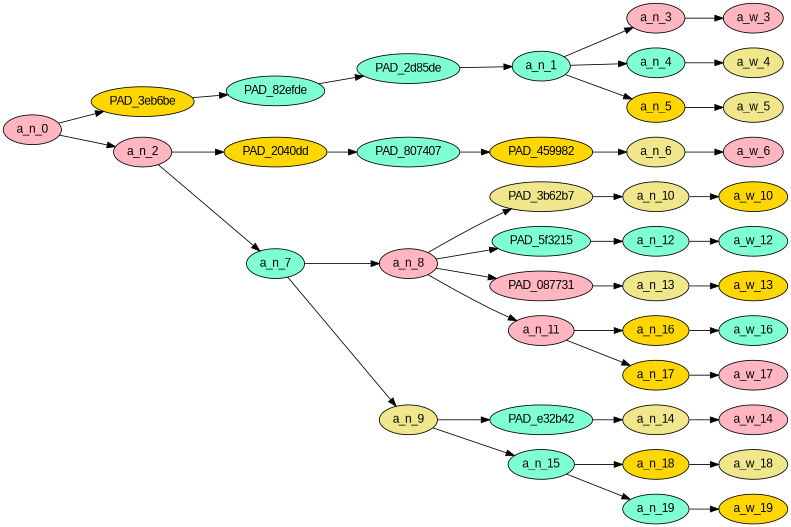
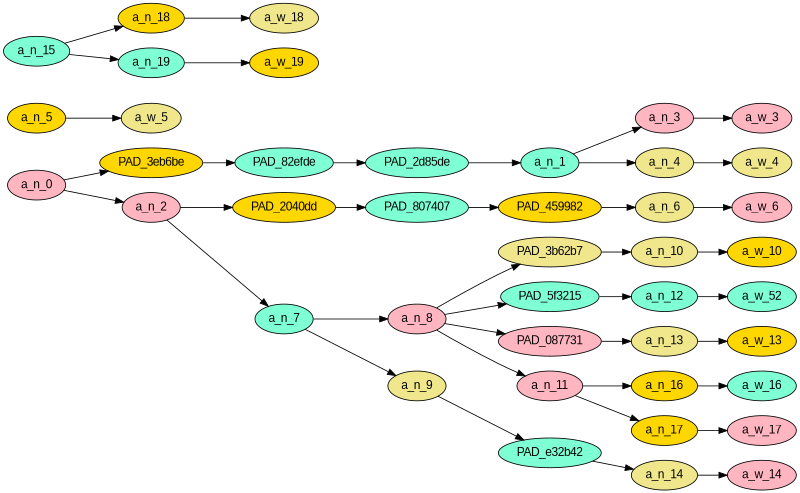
node "a_n_4": fillcolor aquamarine -> khaki
edge "a_n_1" -> "a_n_5": removed
node "a_w_12": label "a_w_12" -> "a_w_52"
edge "a_n_9" -> "a_n_15": removed
